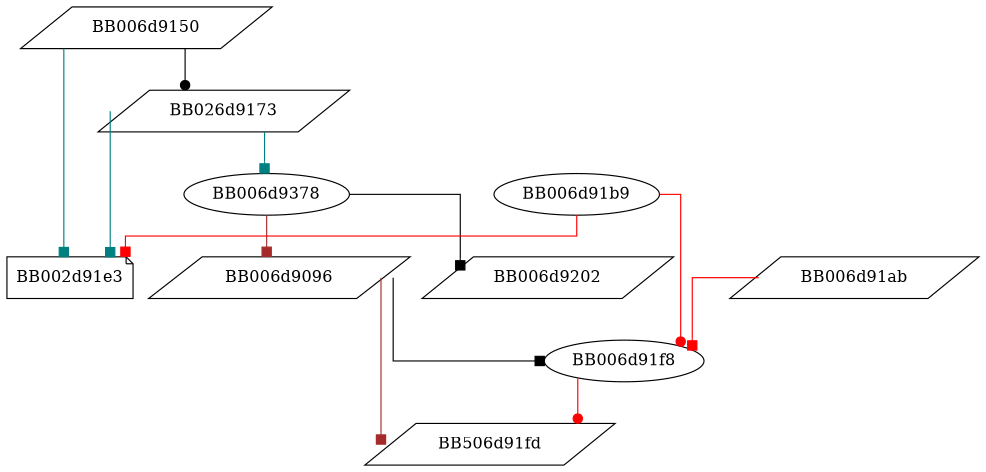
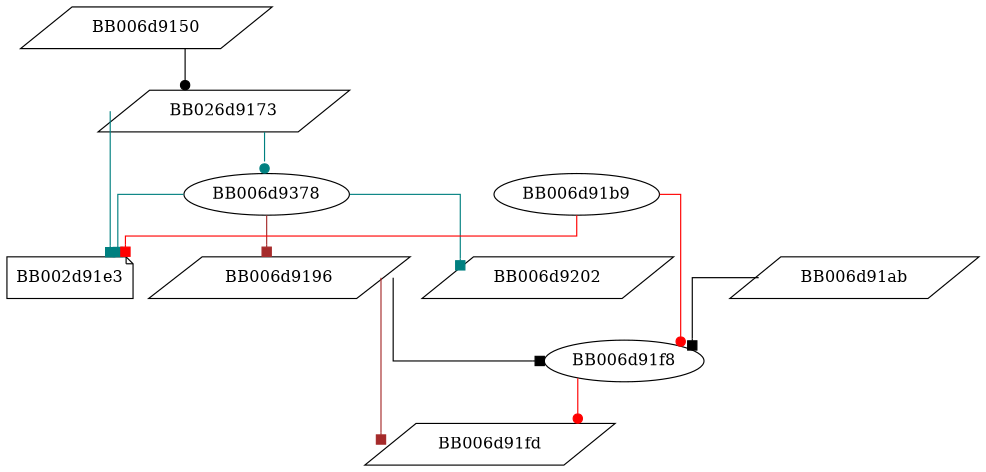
edge "BB006d9150" -> "BB002d91e3": now "BB006d9378" -> "BB002d91e3"
edge "BB026d9173" -> "BB006d9378": arrowhead box -> dot
edge "BB006d9378" -> "BB006d9202": color black -> teal
node "BB006d9096": label "BB006d9096" -> "BB006d9196"
edge "BB006d91ab" -> "BB006d91f8": color red -> black
node "BB506d91fd": label "BB506d91fd" -> "BB006d91fd"
